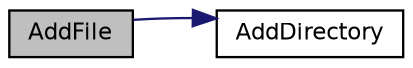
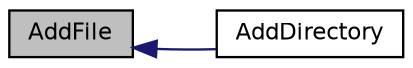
edge "AddFile" -> "AddDirectory": reversed
